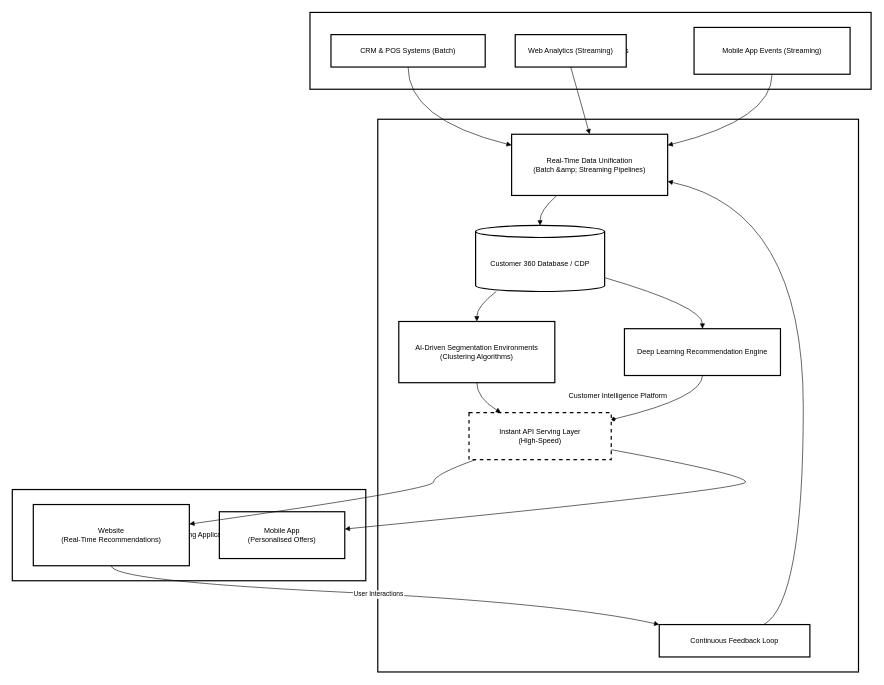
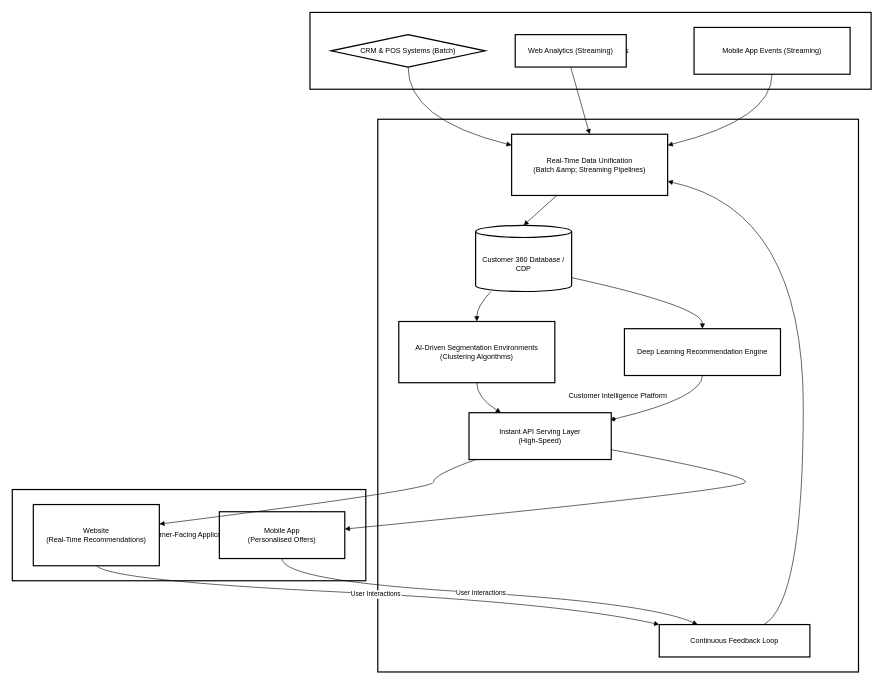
node "CRM & POS Systems (Batch)": shape rectangle -> diamond
node "Customer 360 Database / CDP": size 129x66 -> 96x66
node "Instant API Serving Layer (High-Speed)": style dashed -> solid
node "Website (Real-Time Recommendations)": size 156x61 -> 126x61
edge "Mobile App (Personalised Offers)" -> "Continuous Feedback Loop": added, label "User Interactions"
